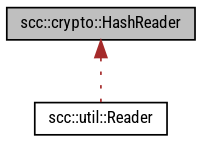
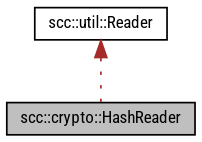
edge "scc::util::Reader" -> "scc::crypto::HashReader": reversed
